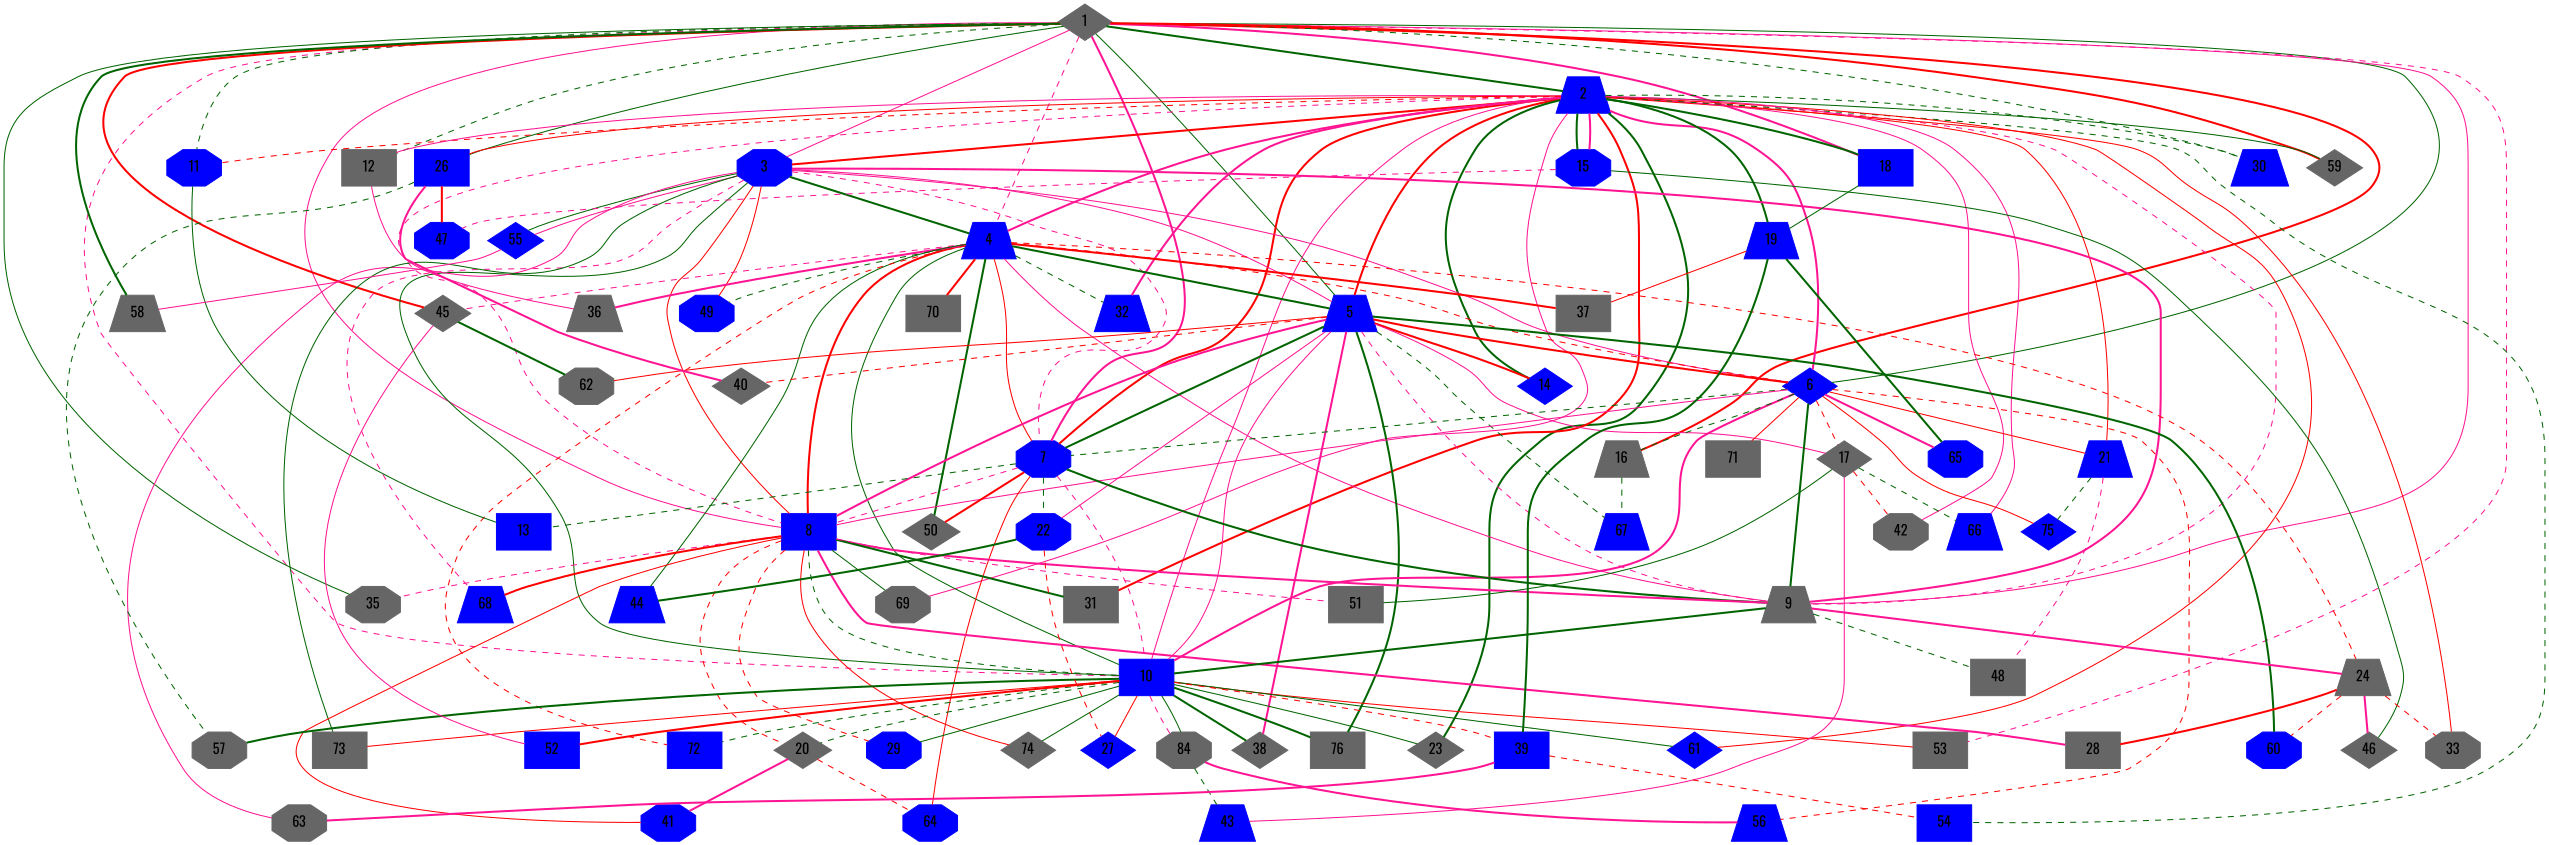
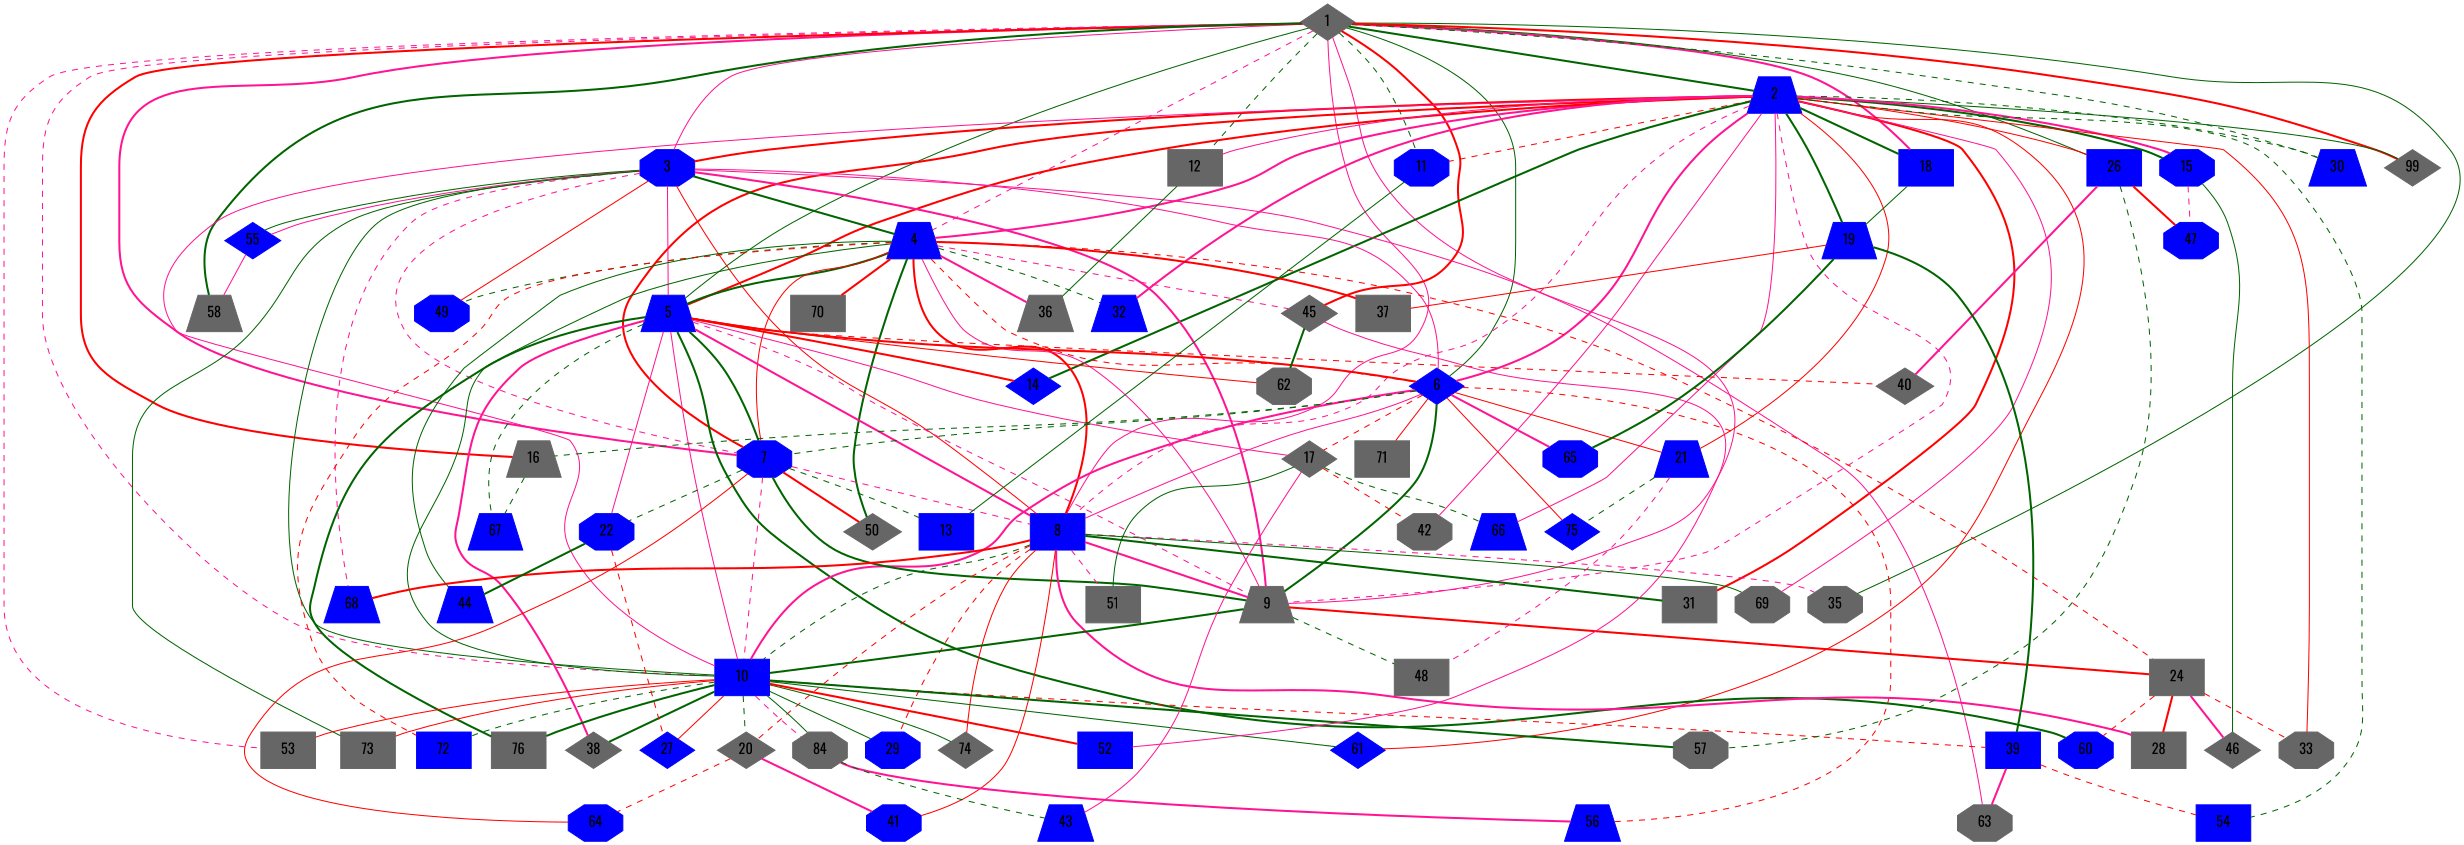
node "59": label "59" -> "99"
edge "12" -- "36": color deeppink -> darkgreen
edge "9" -- "24": color deeppink -> red
node "24": shape trapezium -> box
node "23": removed
